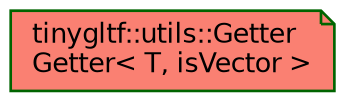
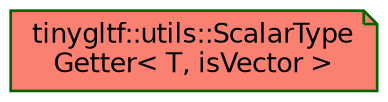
node "tinygltf::utils::Getter Getter< T, isVector >": label "tinygltf::utils::Getter Getter< T, isVector >" -> "tinygltf::utils::ScalarType Getter< T, isVector >"
